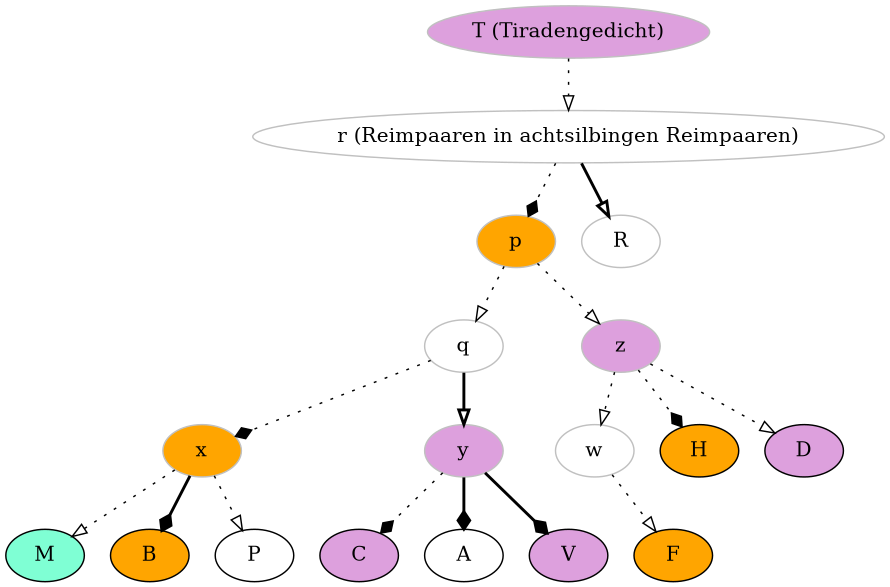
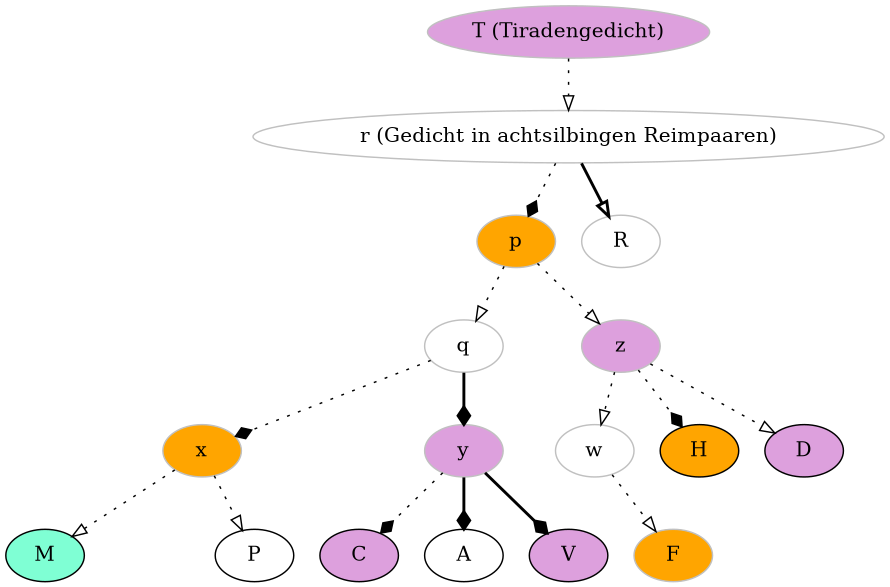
node "r (Reimpaaren in achtsilbingen Reimpaaren)": label "r (Reimpaaren in achtsilbingen Reimpaaren)" -> "r (Gedicht in achtsilbingen Reimpaaren)"
edge "q" -> "y": arrowhead onormal -> diamond
node "B": removed
node "F": color black -> grey
